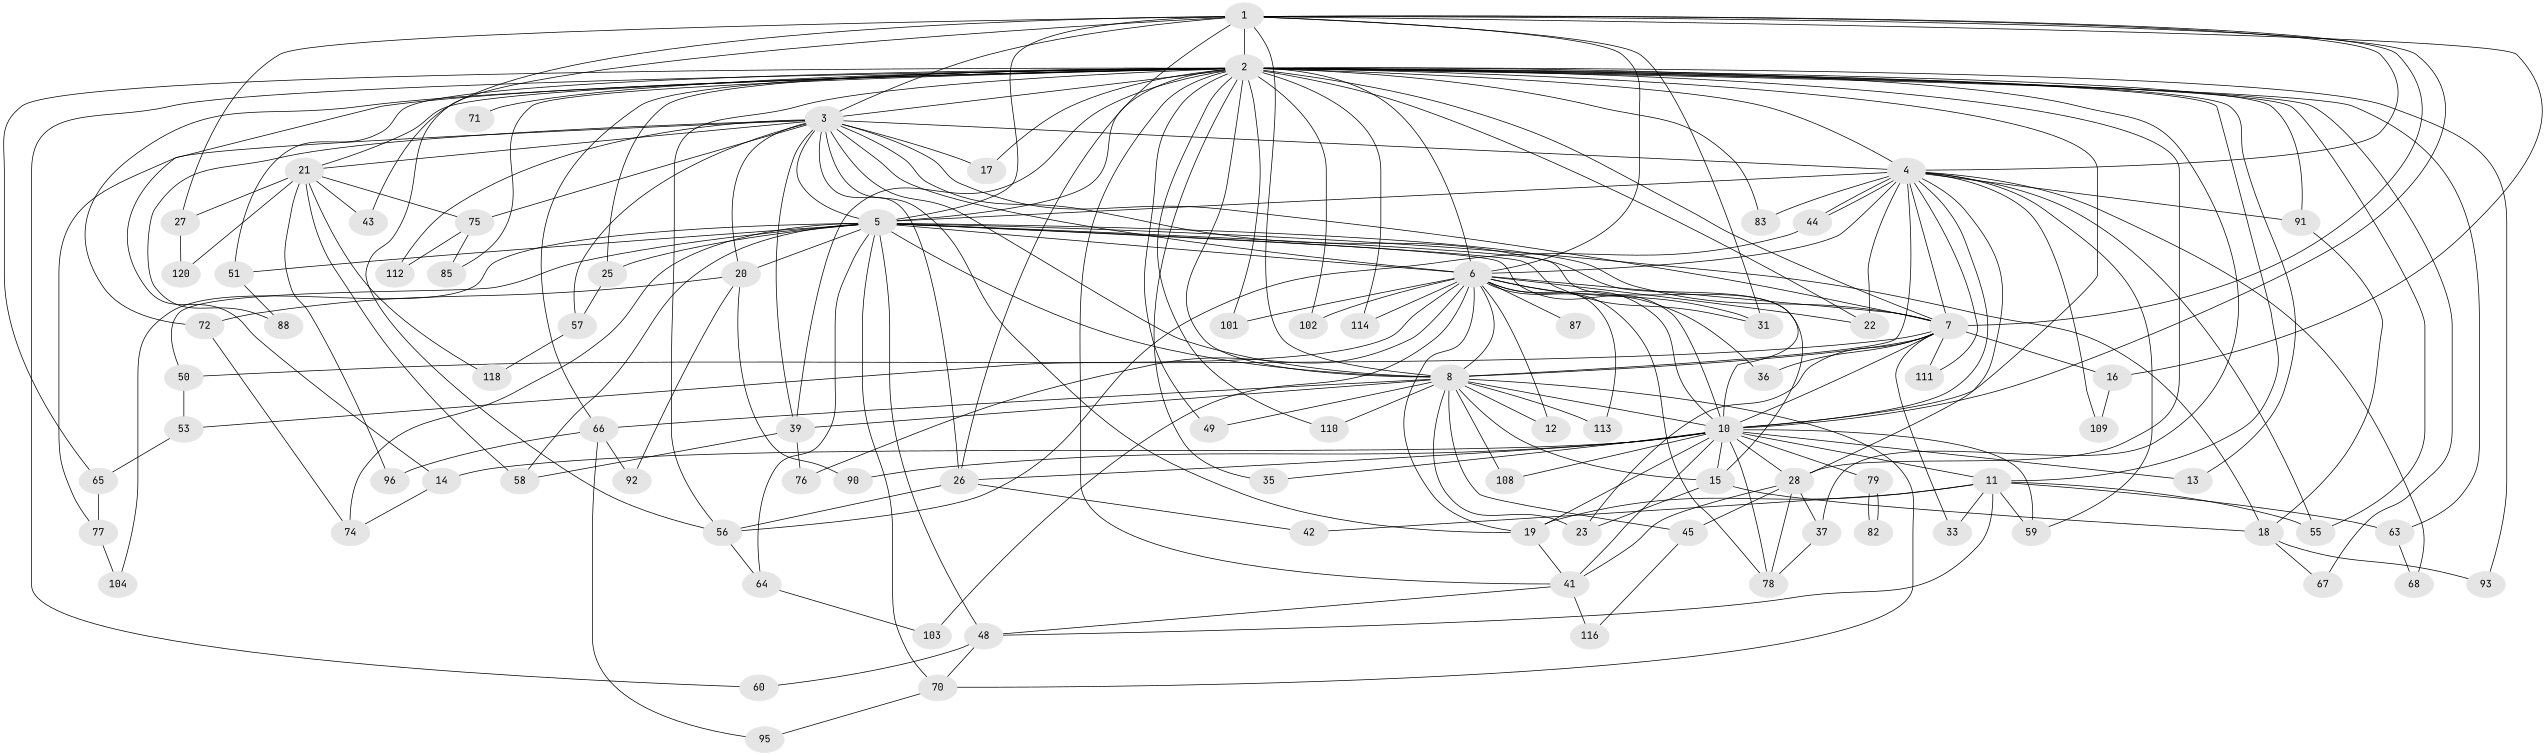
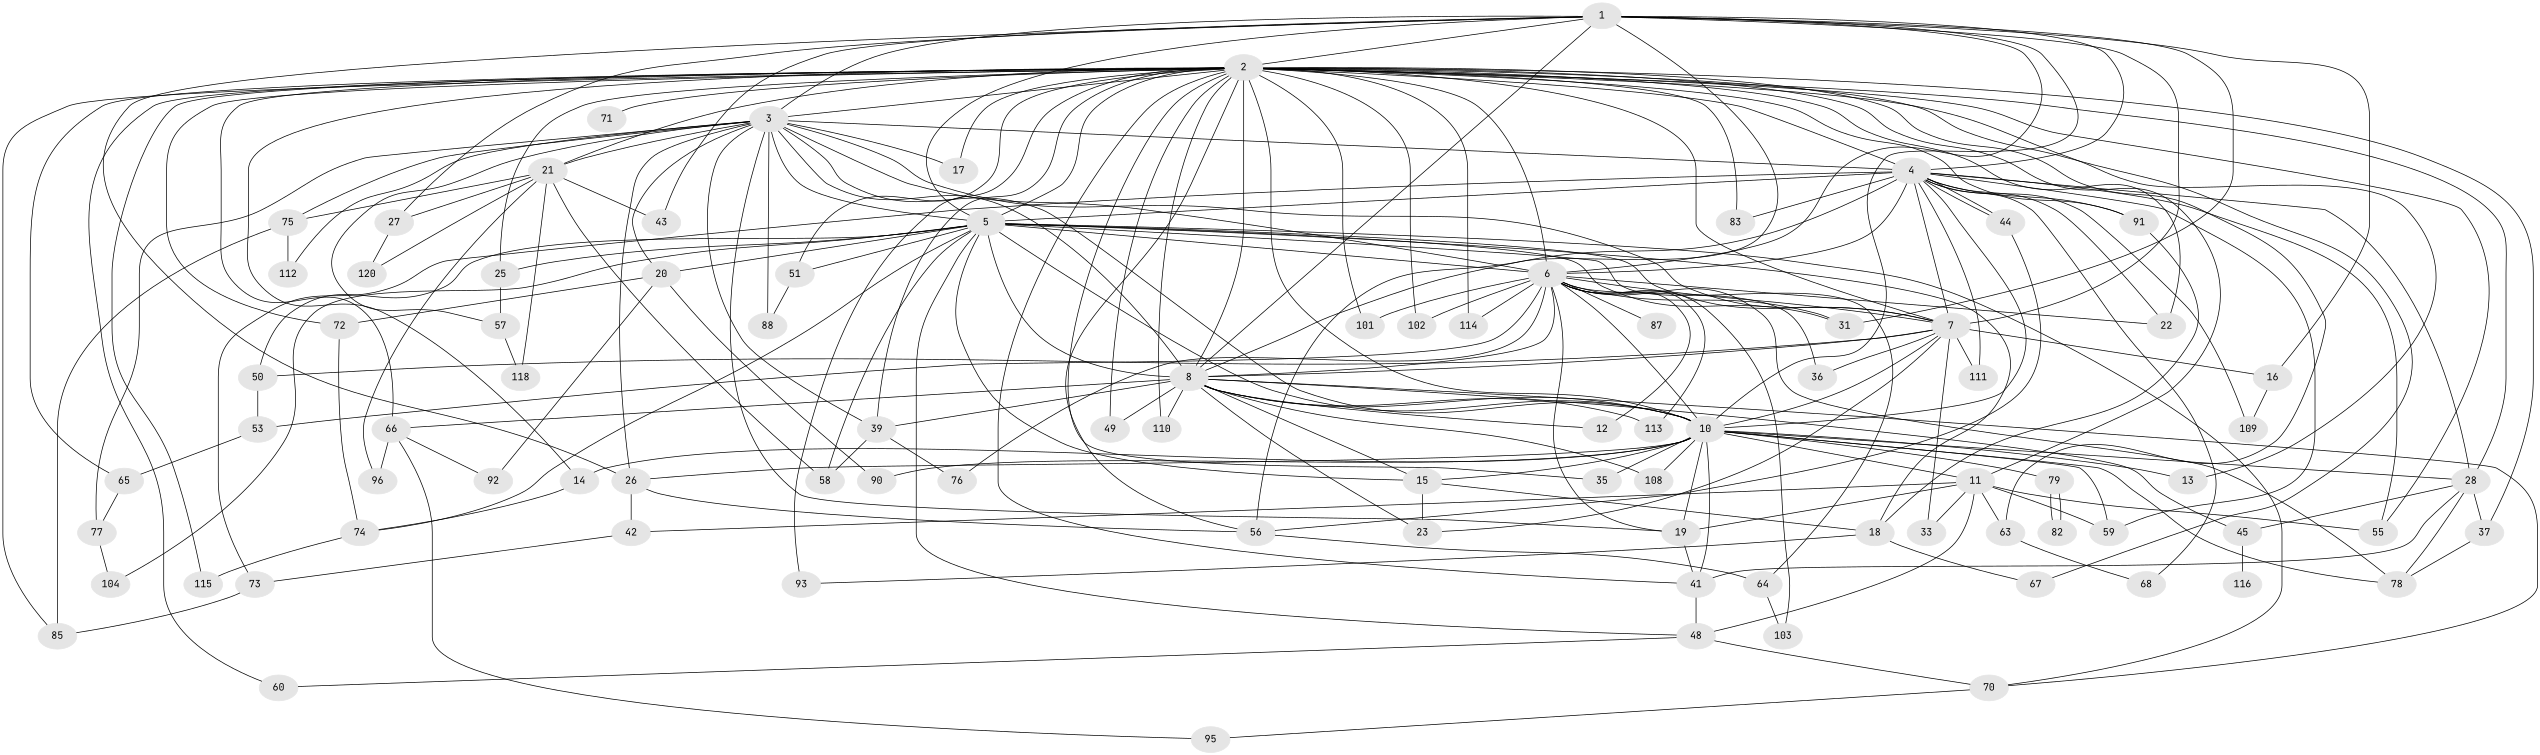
node "115": added
node "73": added
edge "41" -- "116": removed
